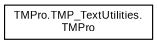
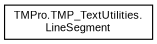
node "TMPro.TMP_TextUtilities. TMPro": label "TMPro.TMP_TextUtilities. TMPro" -> "TMPro.TMP_TextUtilities. LineSegment"
